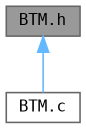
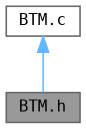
edge "BTM.c" -> "BTM.h": reversed
